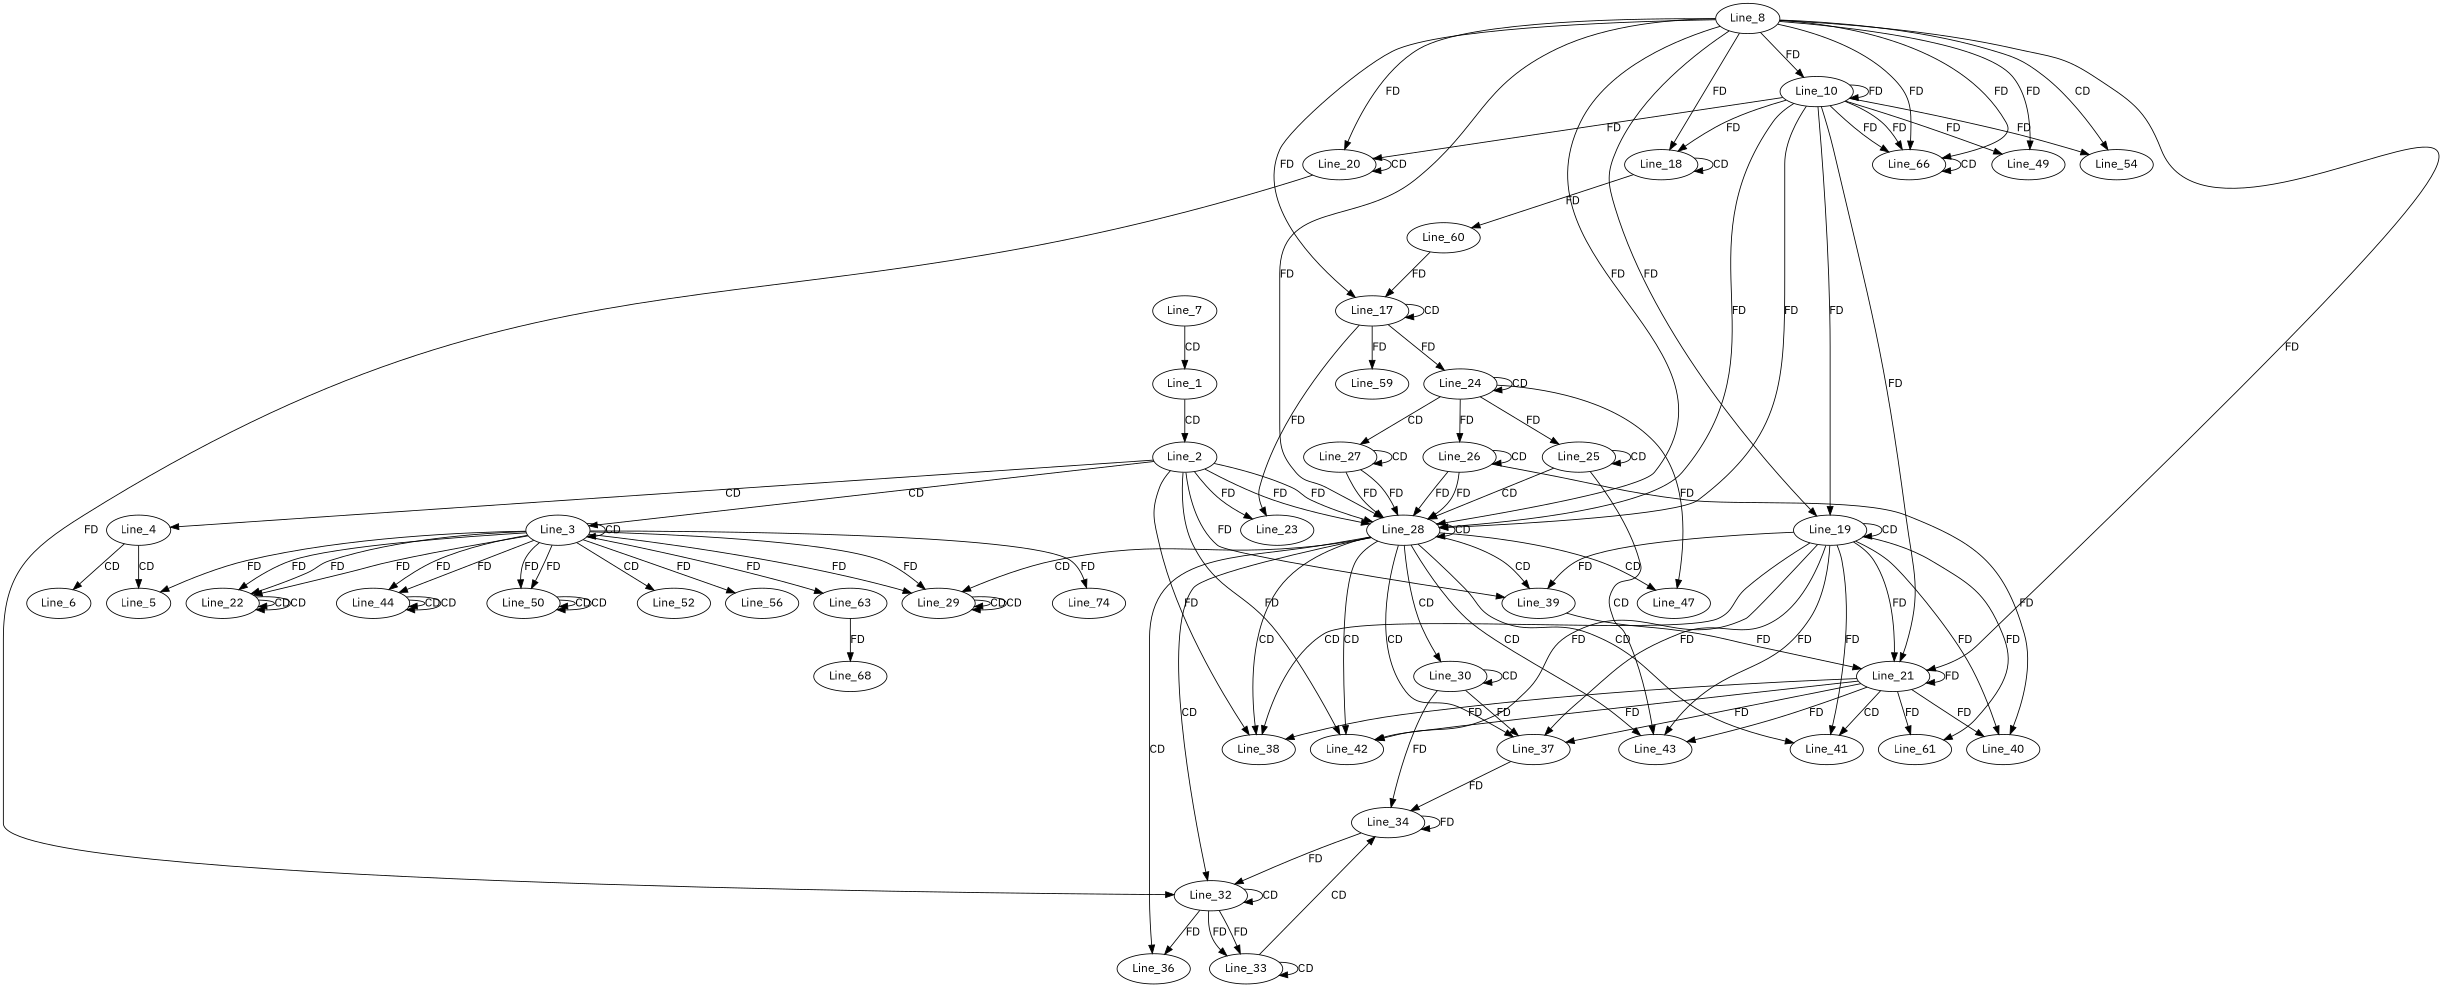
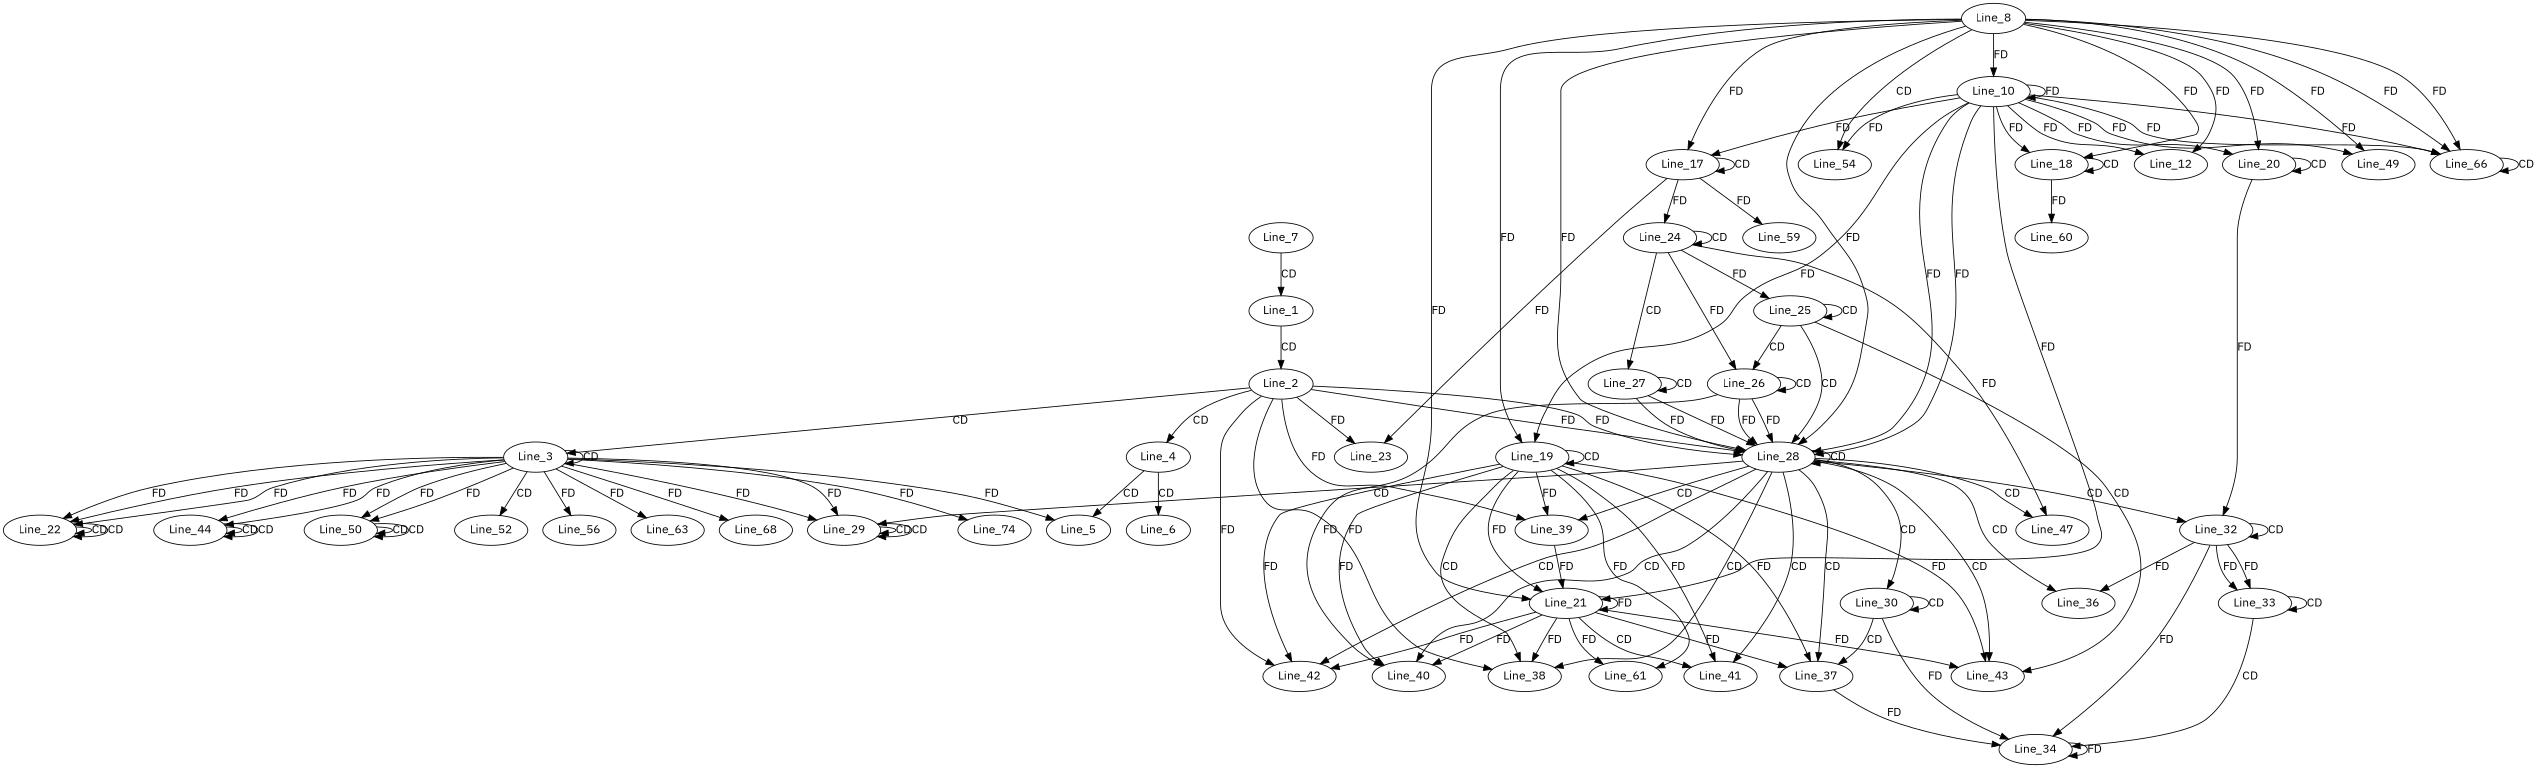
node "Line_12": added
edge "Line_60" -> "Line_17": now "Line_10" -> "Line_17"
edge "Line_25" -> "Line_26": added, label "CD"
edge "Line_28" -> "Line_40": added, label "CD"
edge "Line_63" -> "Line_68": now "Line_3" -> "Line_68"
edge "Line_30" -> "Line_37": label "FD" -> "CD"
edge "Line_34" -> "Line_32": reversed
